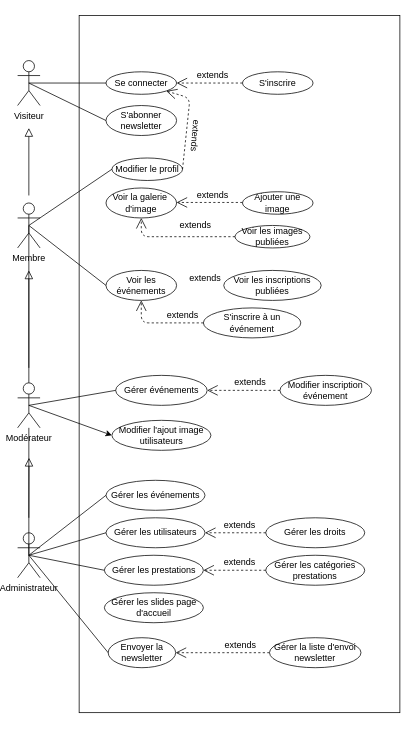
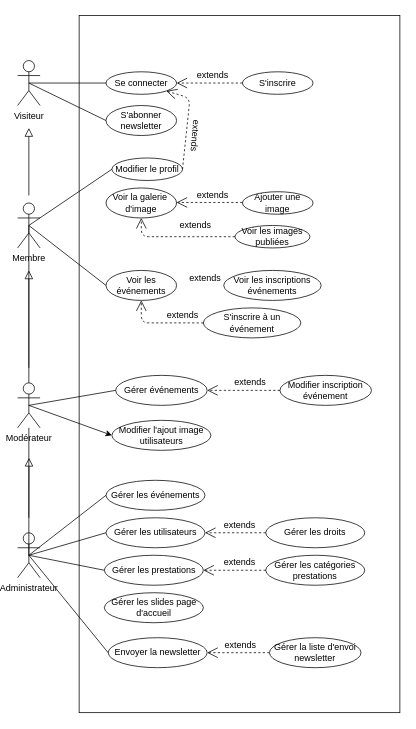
node "Voir les inscriptions publiées": label "Voir les inscriptions publiées" -> "Voir les inscriptions événements"
node "Envoyer la newsletter": size 68x30 -> 99x30
